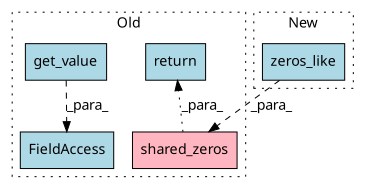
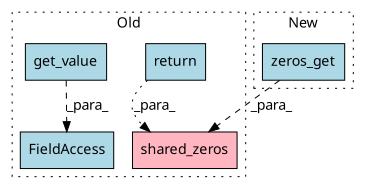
node "zeros_like": label "zeros_like" -> "zeros_get"
edge "shared_zeros" -> "return": reversed
